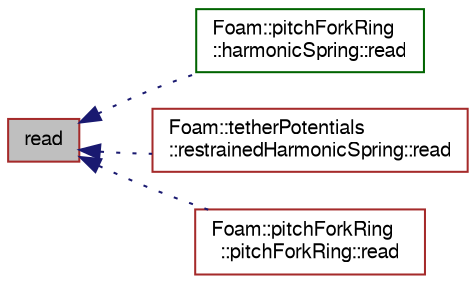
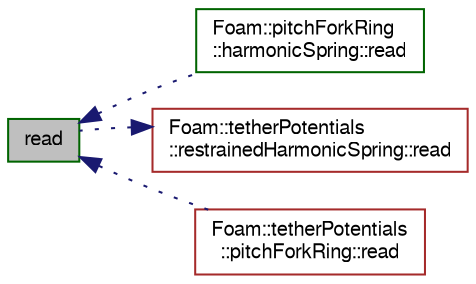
node "read": color brown -> darkgreen
edge "Foam::tetherPotentials ::restrainedHarmonicSpring::read" -> "read": reversed
node "Foam::pitchForkRing ::pitchForkRing::read": label "Foam::pitchForkRing ::pitchForkRing::read" -> "Foam::tetherPotentials ::pitchForkRing::read"
